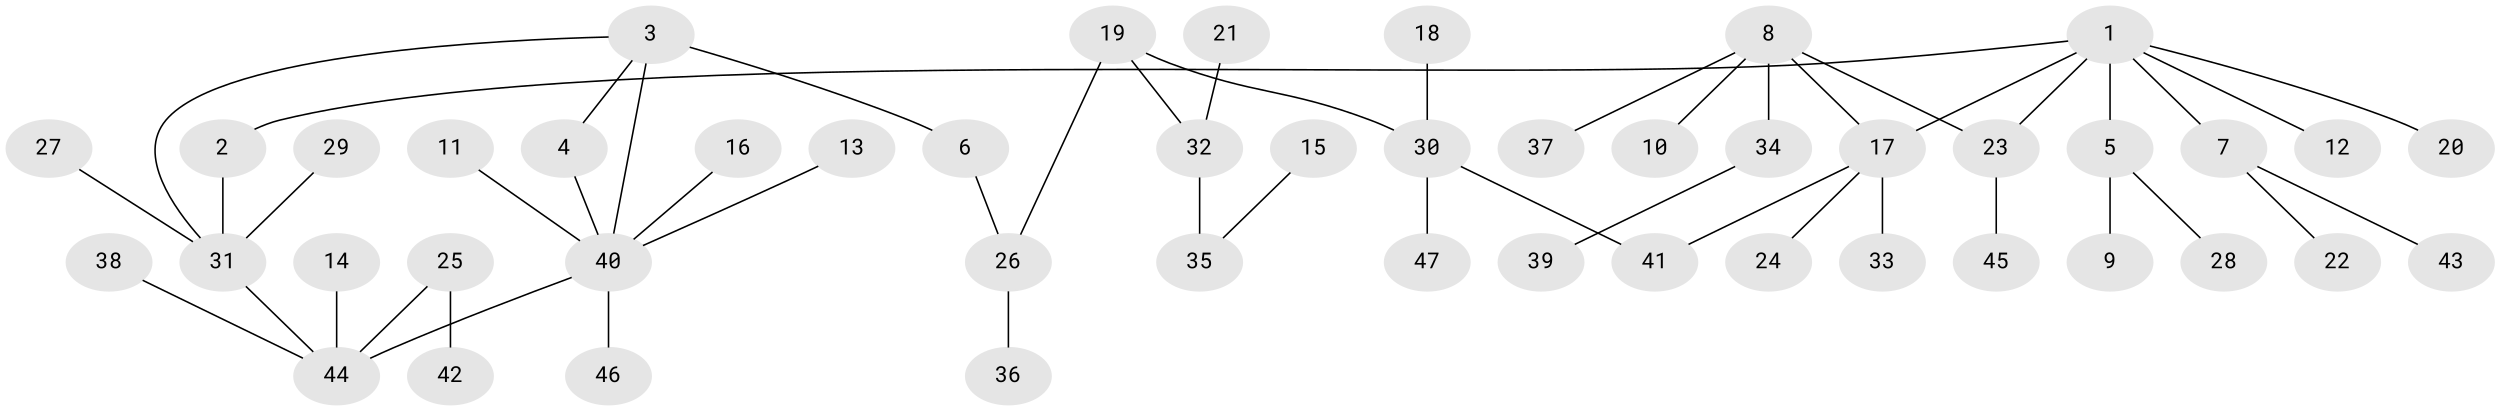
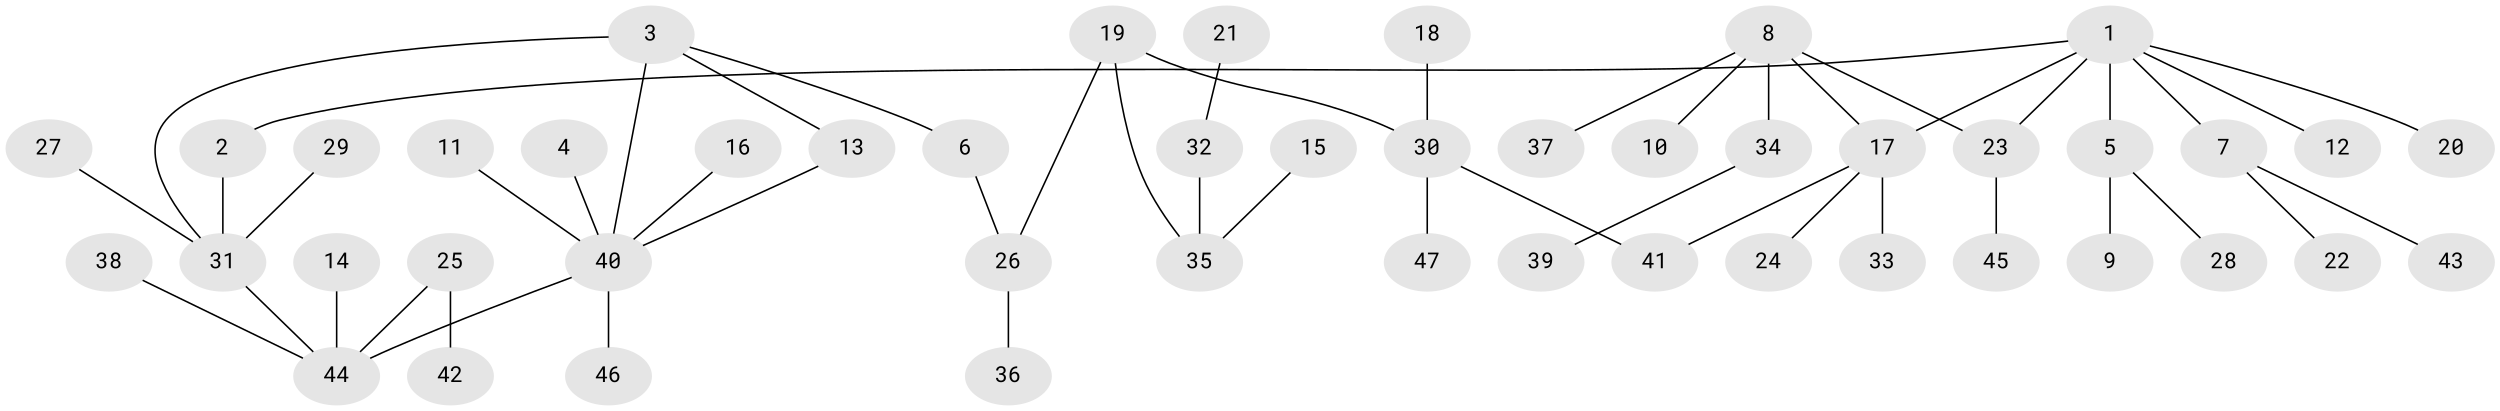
edge "3" -- "4": now "3" -- "13"
edge "19" -- "32": now "19" -- "35"
